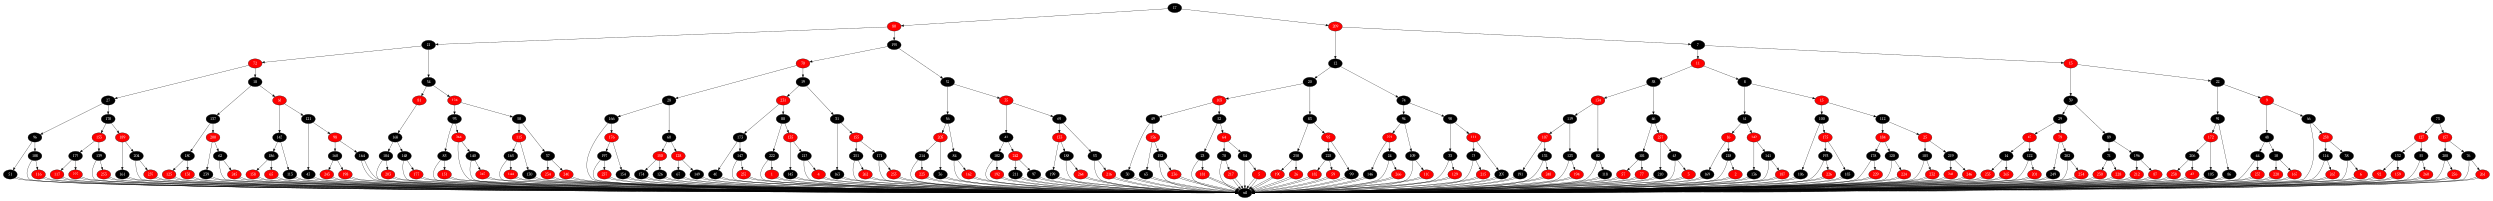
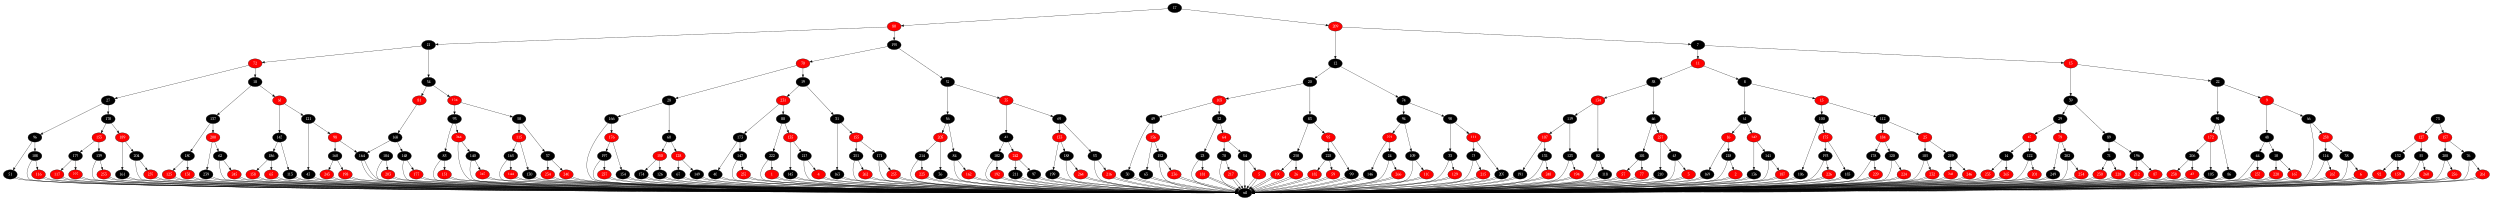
edge "168" -> "104": now "168" -> "164"
